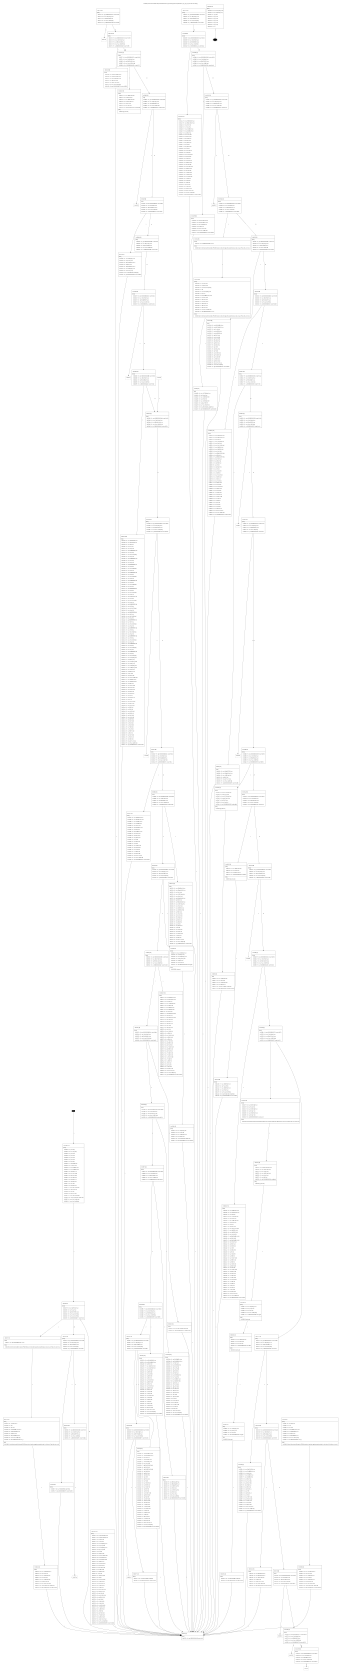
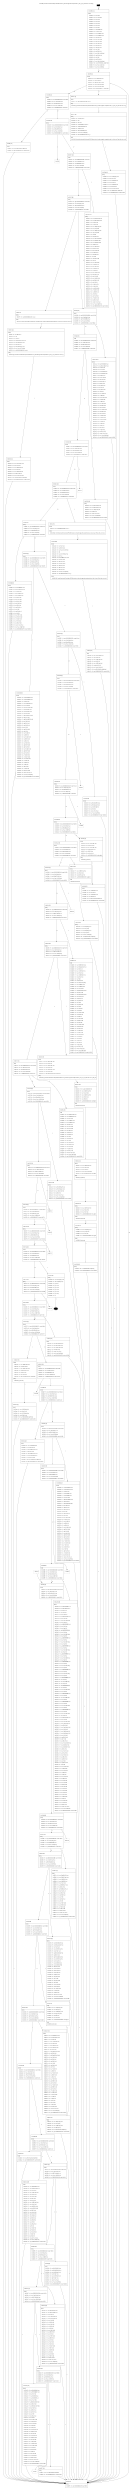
node "0x401557 [28]": added
node "0x401ff7 [5]": added
node "0x4017a3 [28]": added
node "0x401caa [32]": added
node "0x402586 [147]": added
